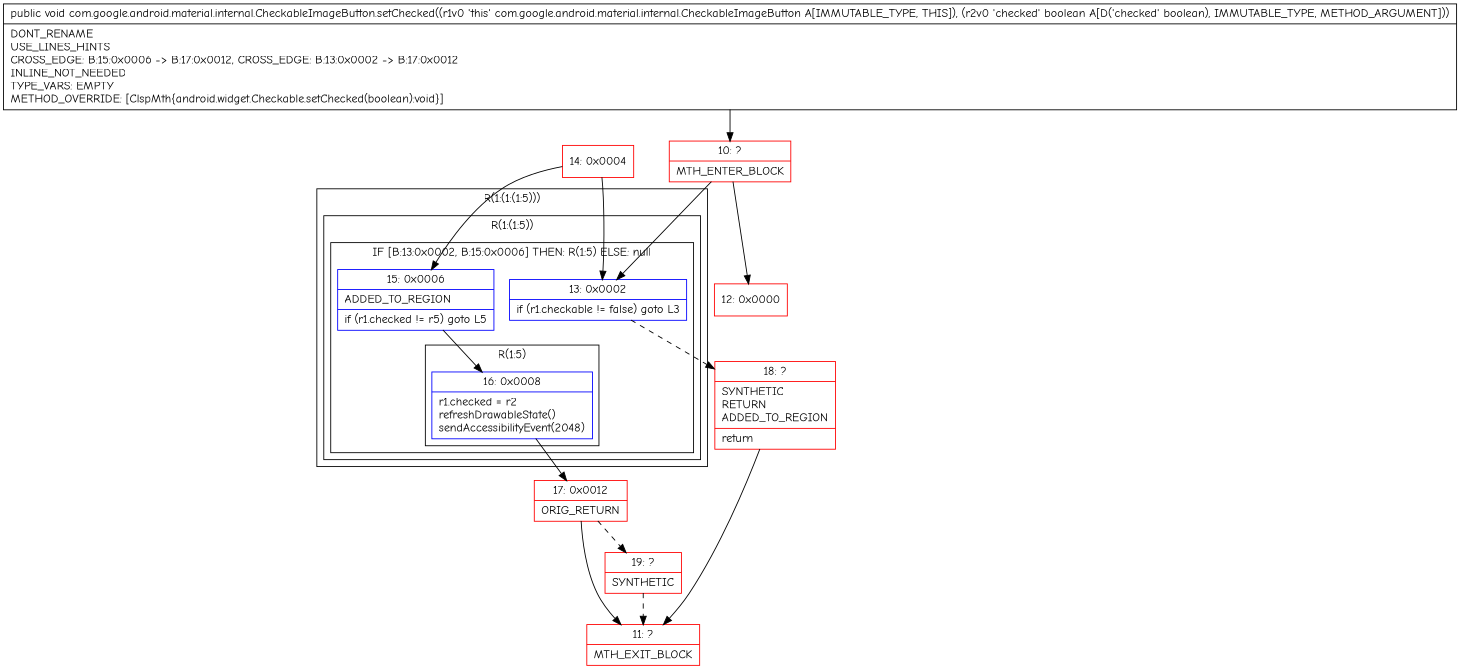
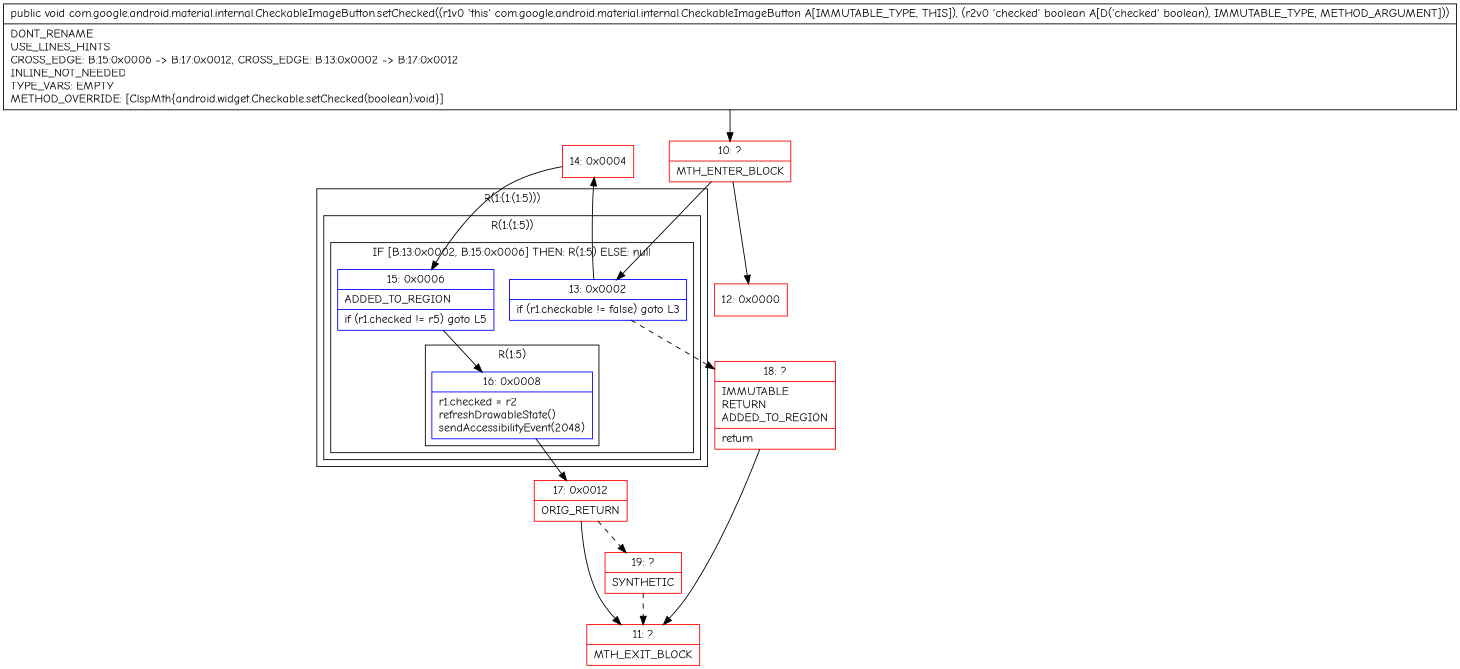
edge "14: 0x0004" -> "13: 0x0002": reversed
node "18: ?": text "SYNTHETIC" -> "IMMUTABLE"
